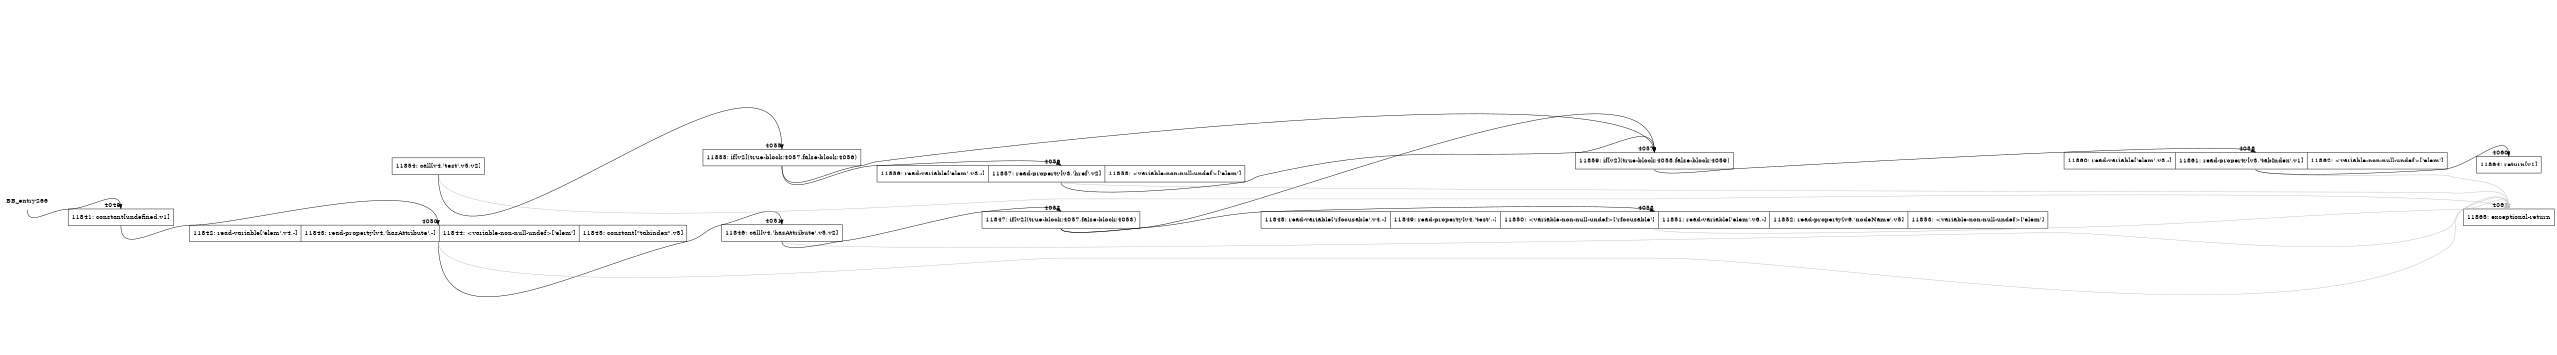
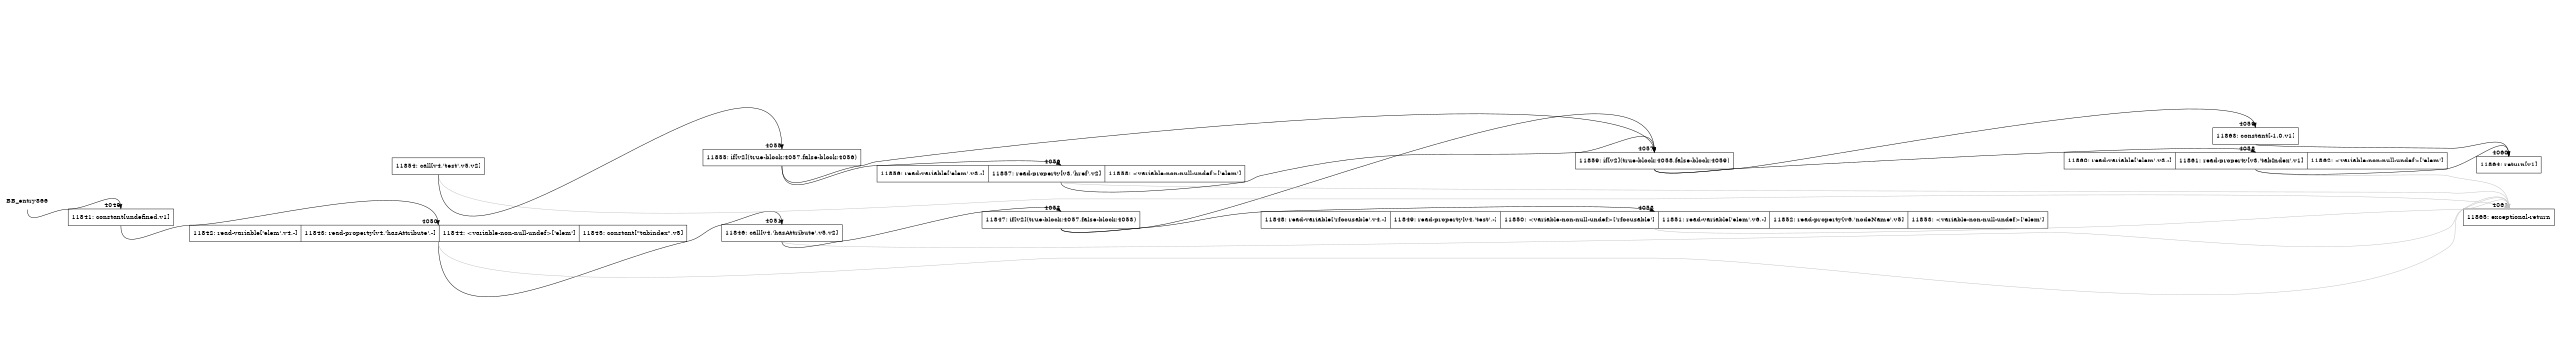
node "11863: constant[-1.0,v1]": added
node "BB_entry266": label "BB_entry266" -> "BB_entry866"
